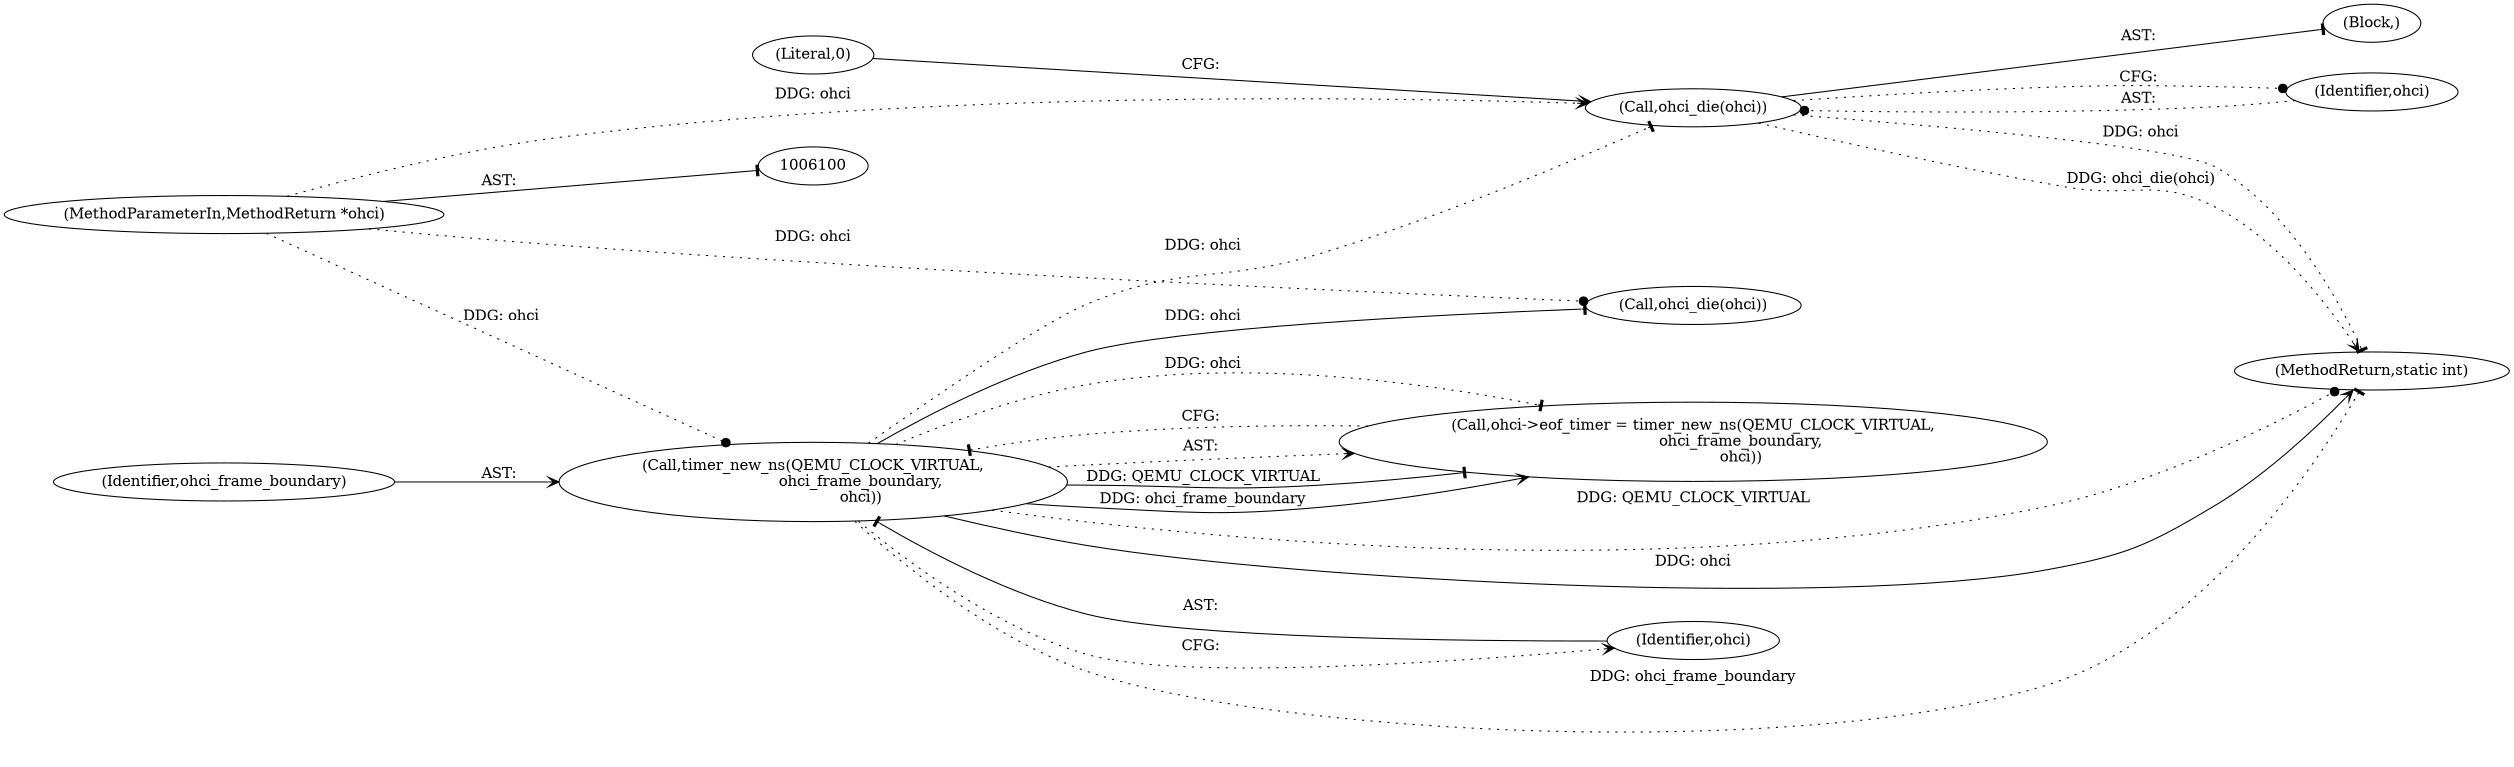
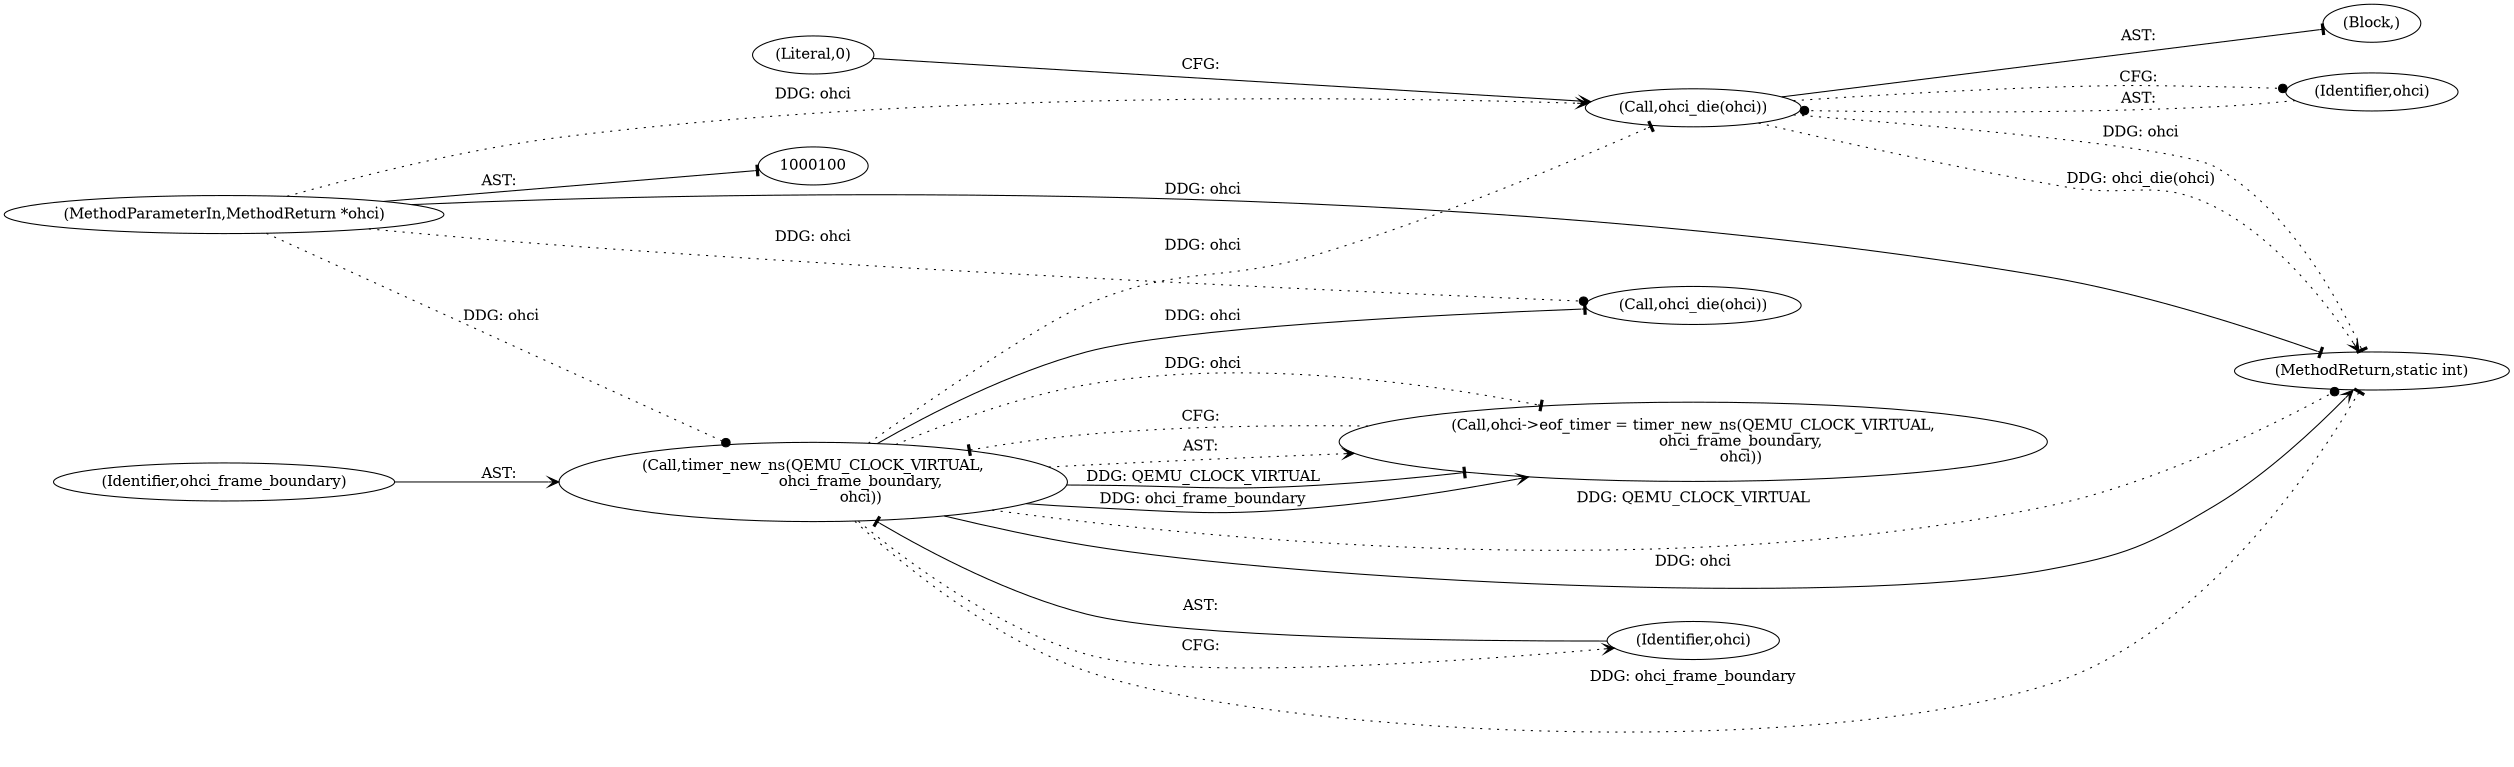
node "1006100": label "1006100" -> "1000100"
edge "(MethodParameterIn,MethodReturn *ohci)" -> "(MethodReturn,static int)": added, label "DDG: ohci"
